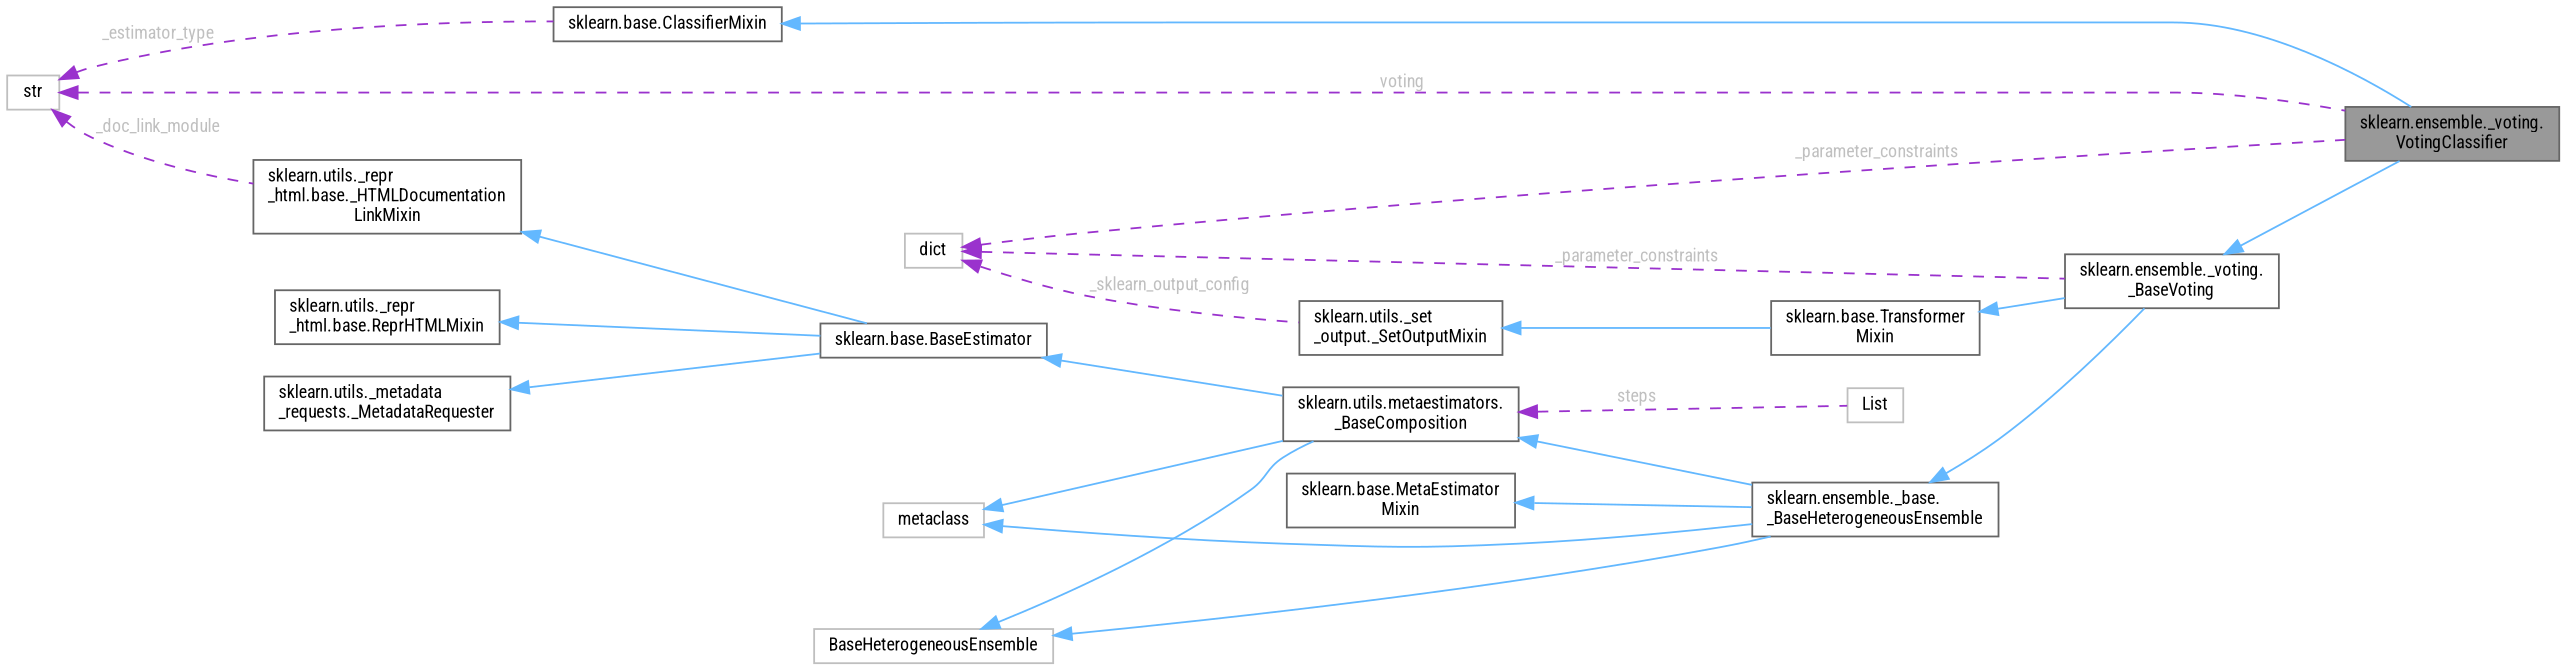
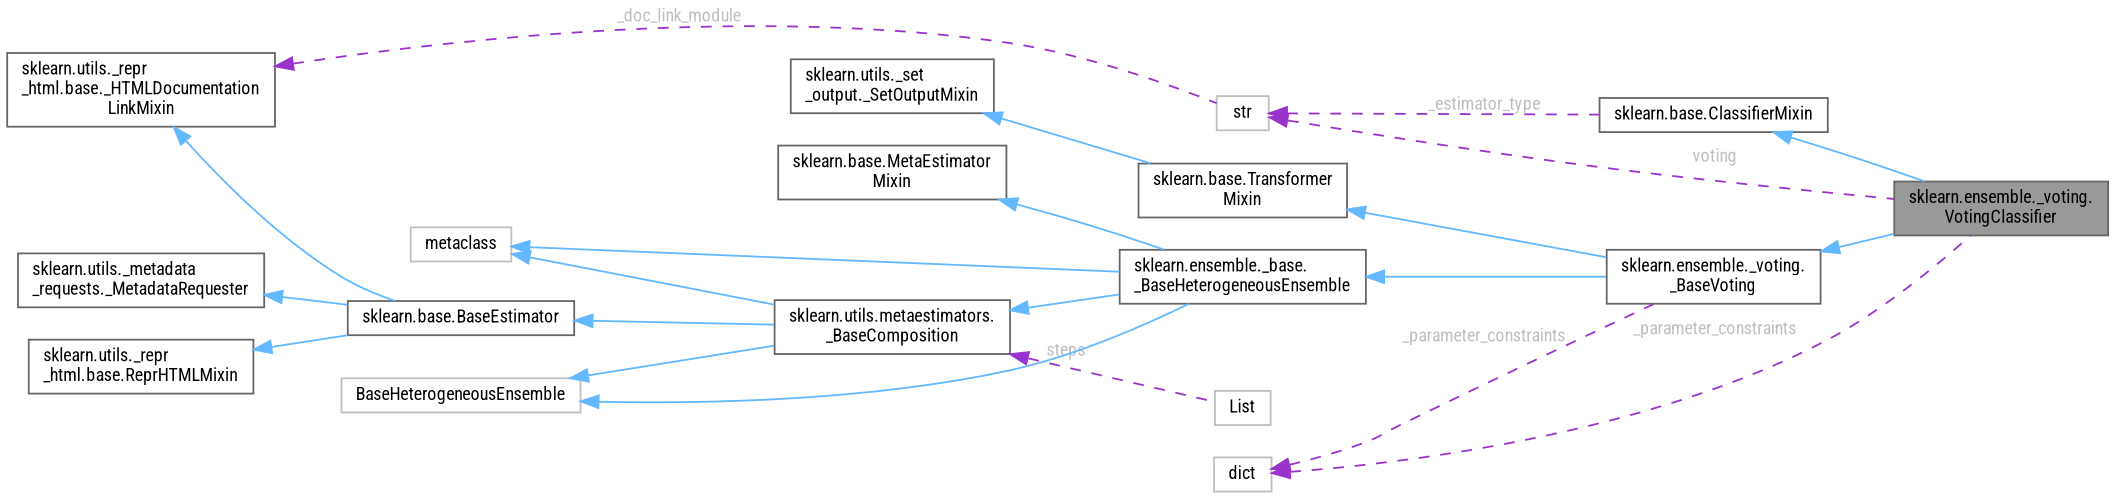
edge "sklearn.utils._repr _html.base._HTMLDocumentation LinkMixin" -> "str": reversed
edge "sklearn.utils._set _output._SetOutputMixin" -> "dict": removed, label "_sklearn_output_config"
